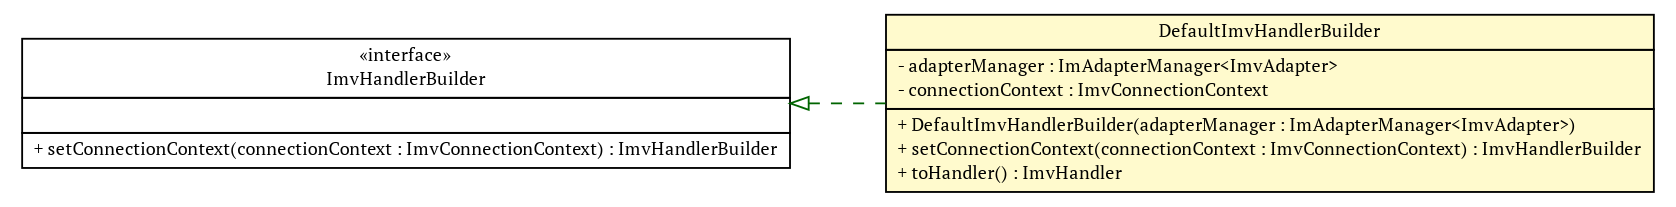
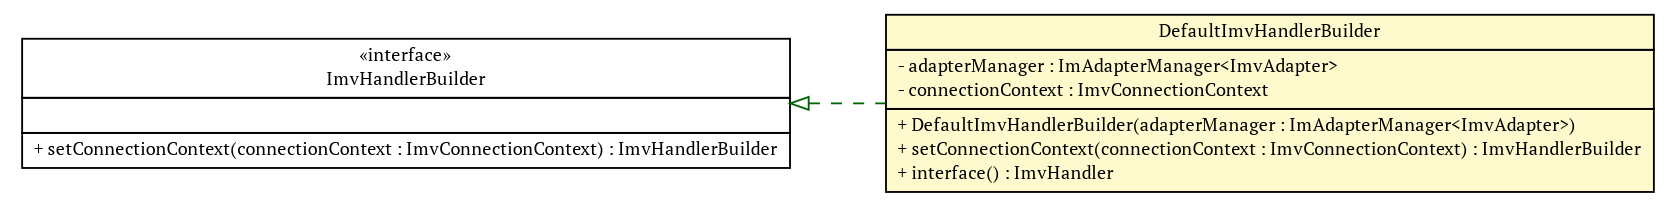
node "DefaultImvHandlerBuilder": text "+ toHandler() : ImvHandler" -> "+ interface() : ImvHandler"
